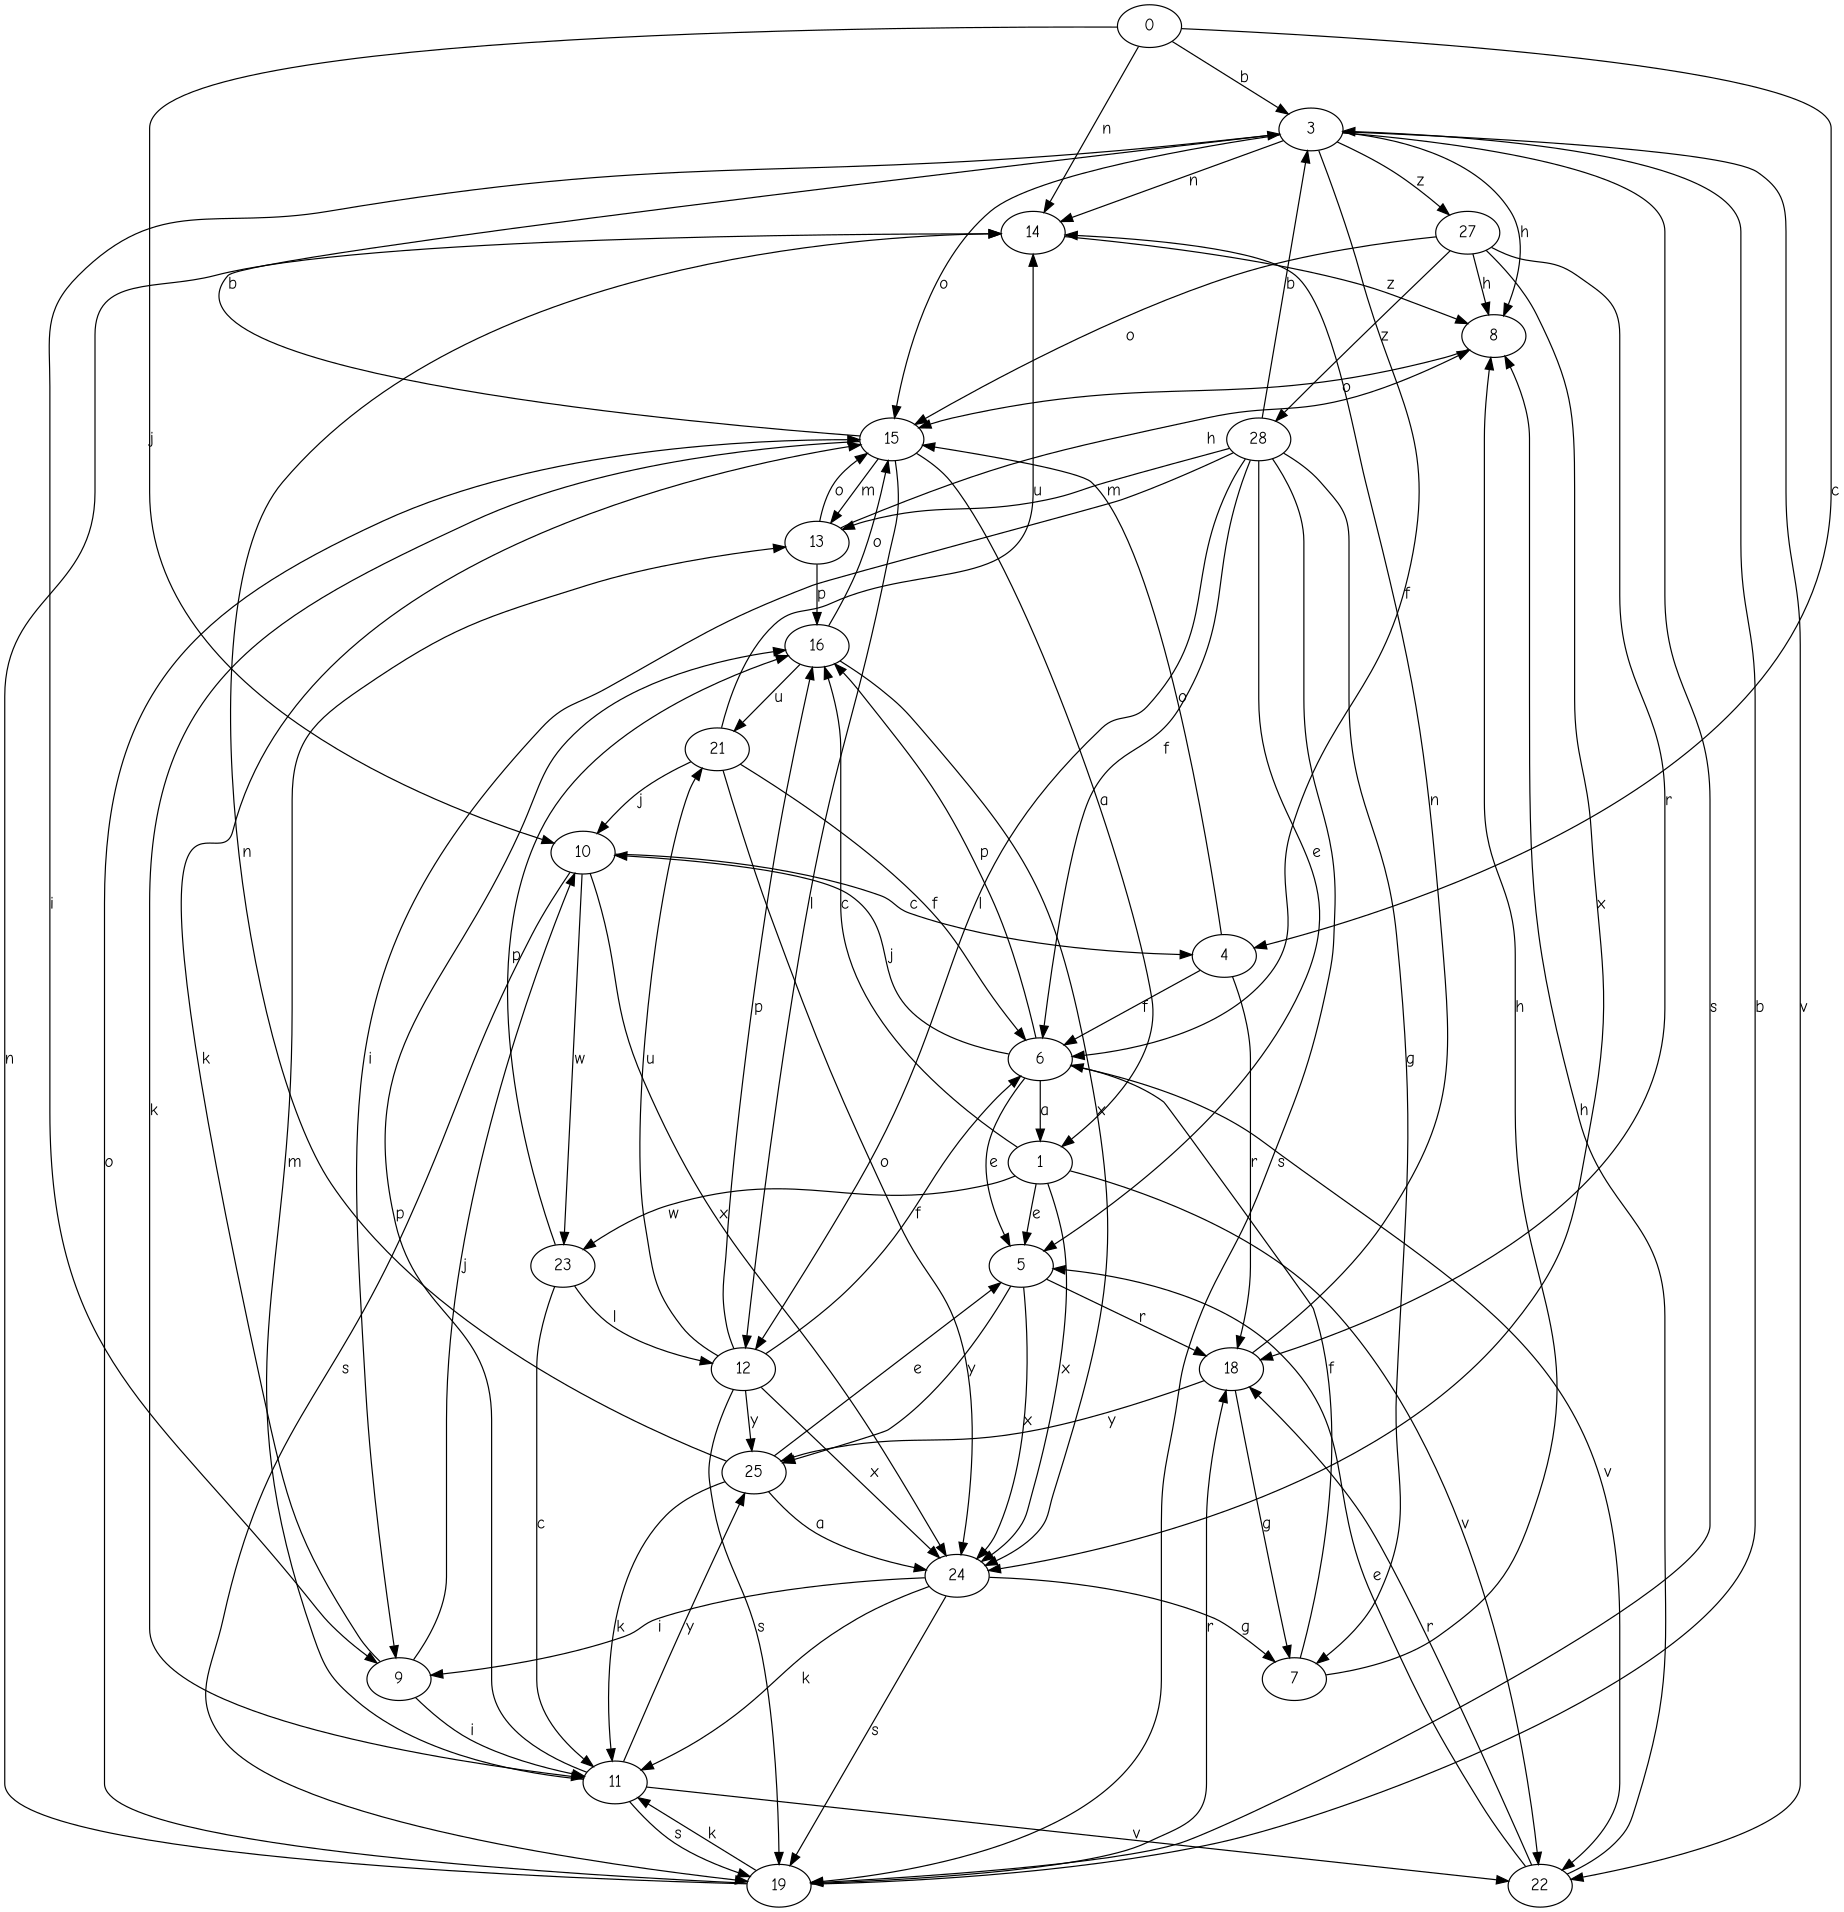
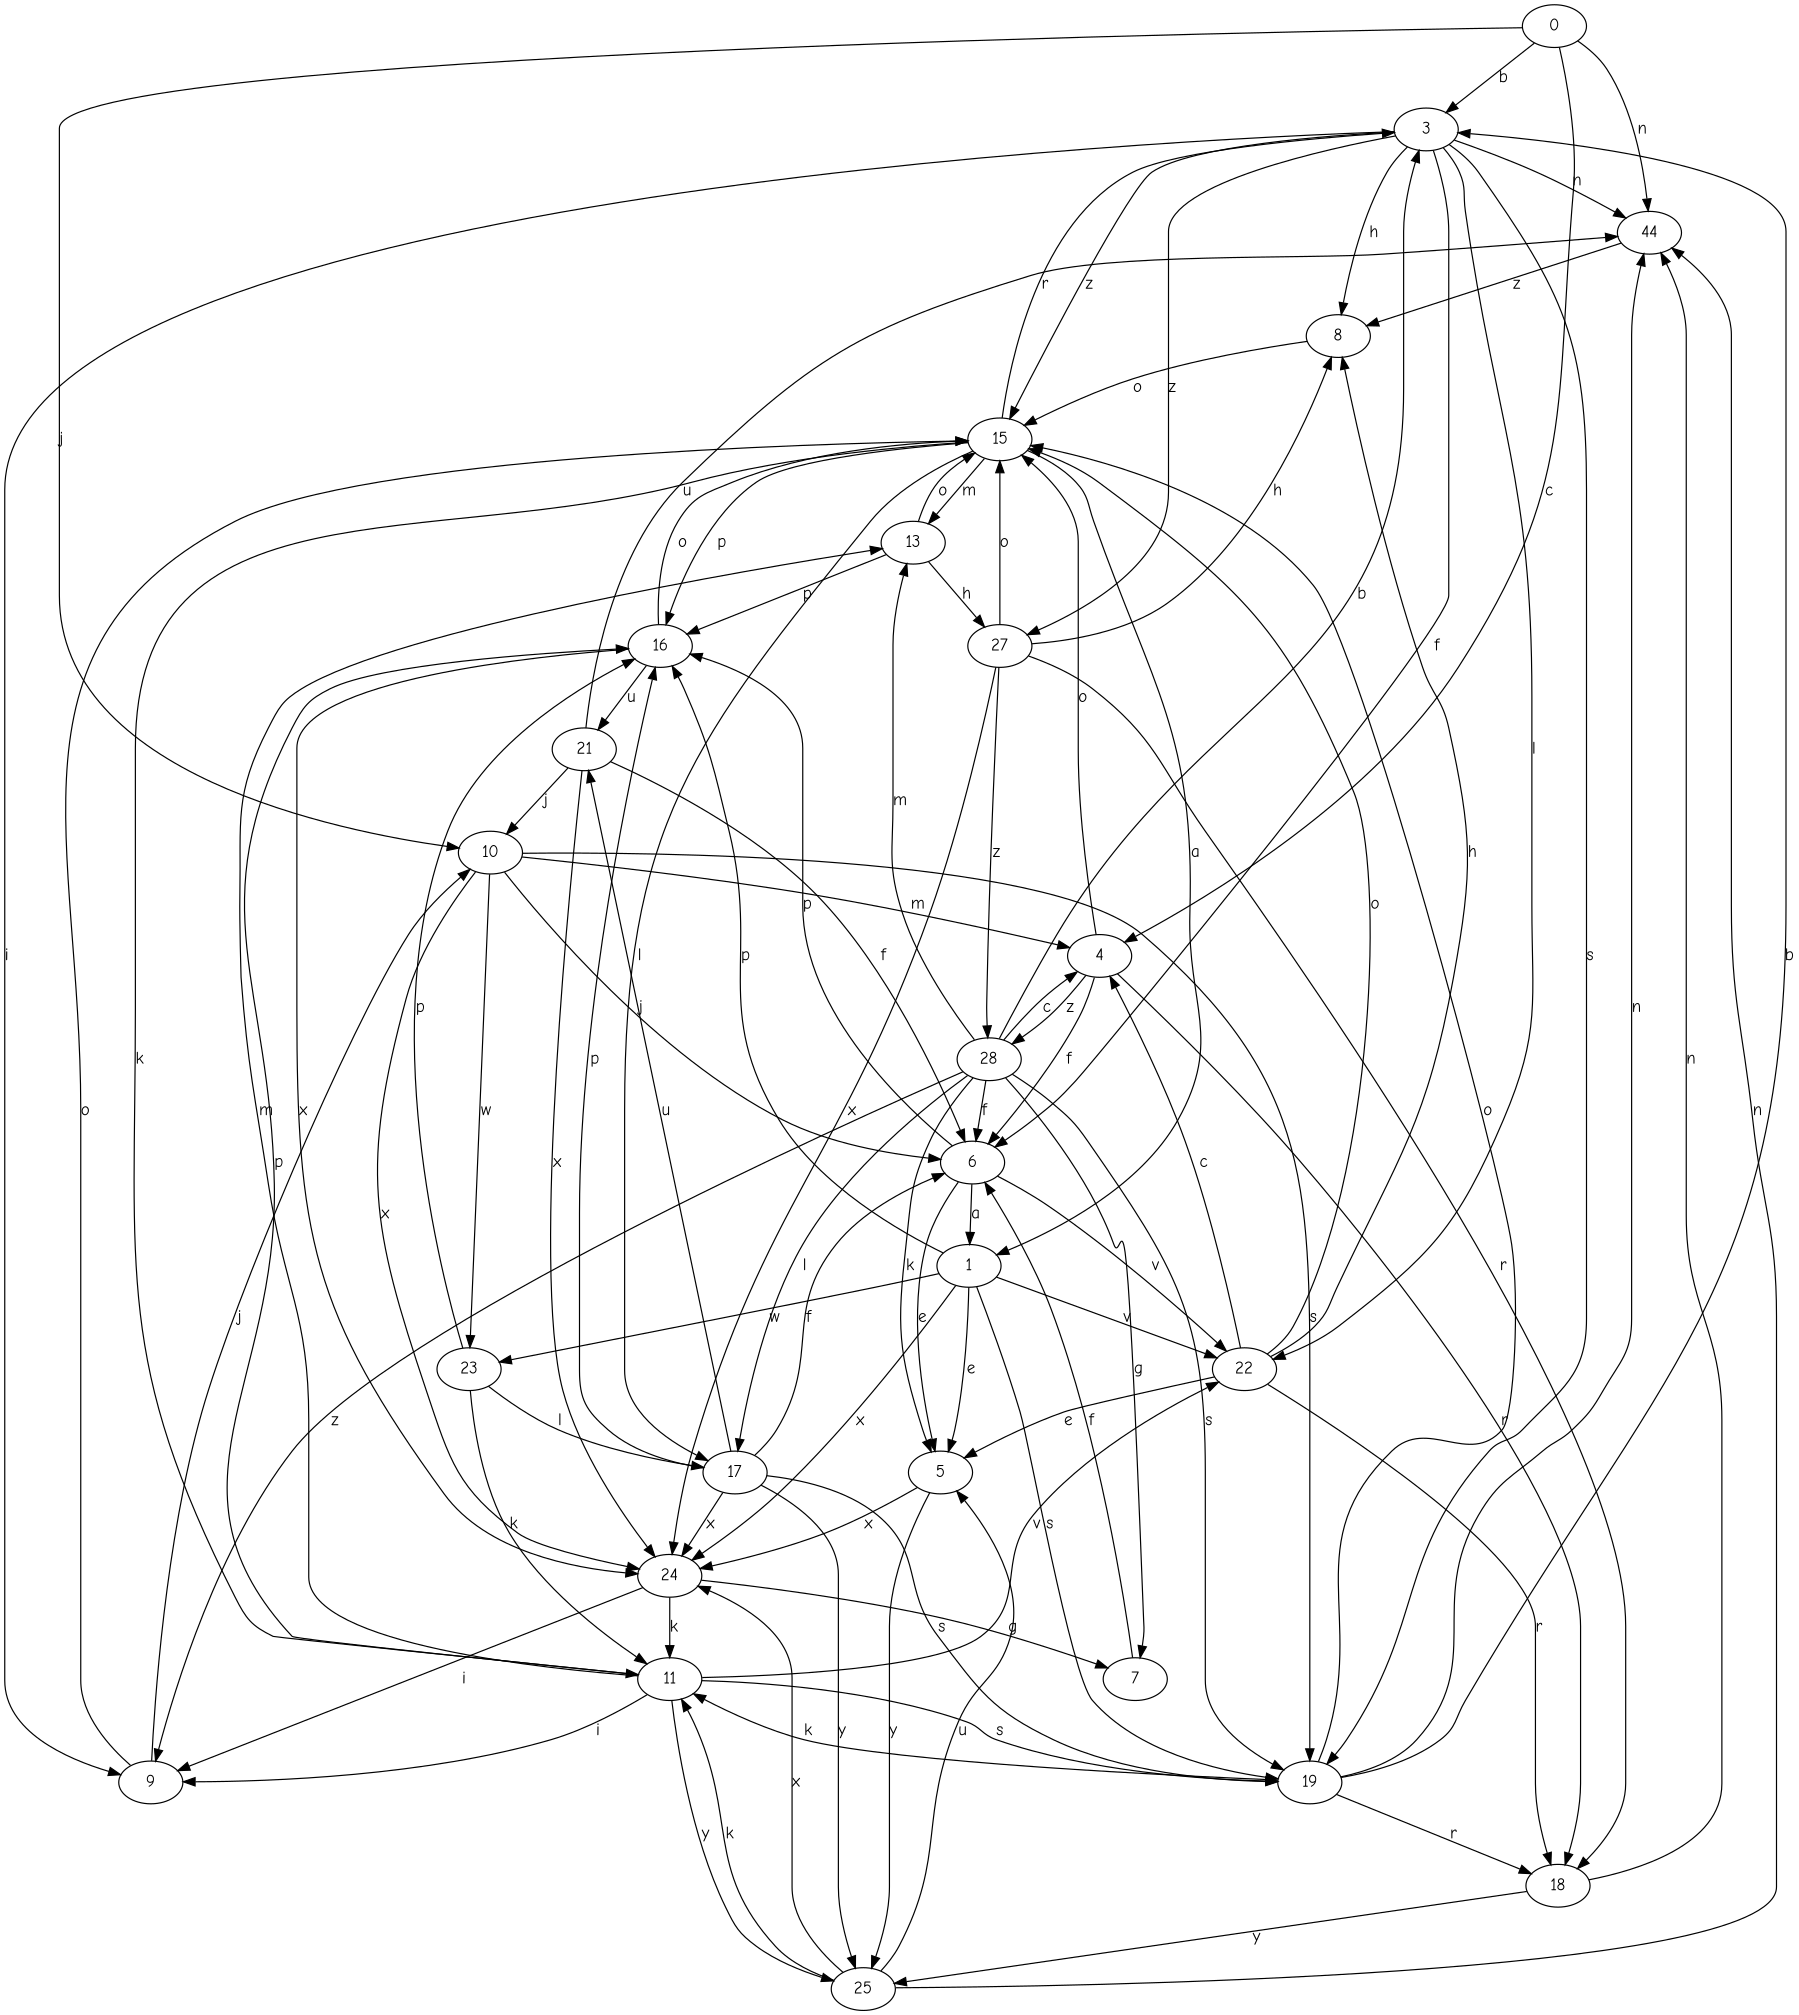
node "14": label "14" -> "44"
edge "15" -> "3": label "b" -> "r"
edge "3" -> "15": label "o" -> "z"
edge "13" -> "8": now "13" -> "27"
edge "15" -> "16": added, label "p"
edge "22" -> "15": added, label "o"
edge "28" -> "5": label "e" -> "k"
edge "6" -> "10": reversed
edge "1" -> "16": label "c" -> "p"
edge "10" -> "4": label "c" -> "m"
edge "28" -> "4": added, label "c"
edge "3" -> "22": label "v" -> "l"
edge "4" -> "28": added, label "z"
edge "9" -> "15": label "k" -> "o"
edge "28" -> "9": label "i" -> "z"
edge "7" -> "8": removed, label "h"
edge "21" -> "24": label "o" -> "x"
edge "22" -> "4": added, label "c"
edge "5" -> "18": removed, label "r"
node "12": label "12" -> "17"
edge "25" -> "5": label "e" -> "u"
edge "18" -> "7": removed, label "g"
edge "23" -> "11": label "c" -> "k"
edge "25" -> "24": label "a" -> "x"
edge "24" -> "19": now "1" -> "19"
edge "9" -> "11": reversed
